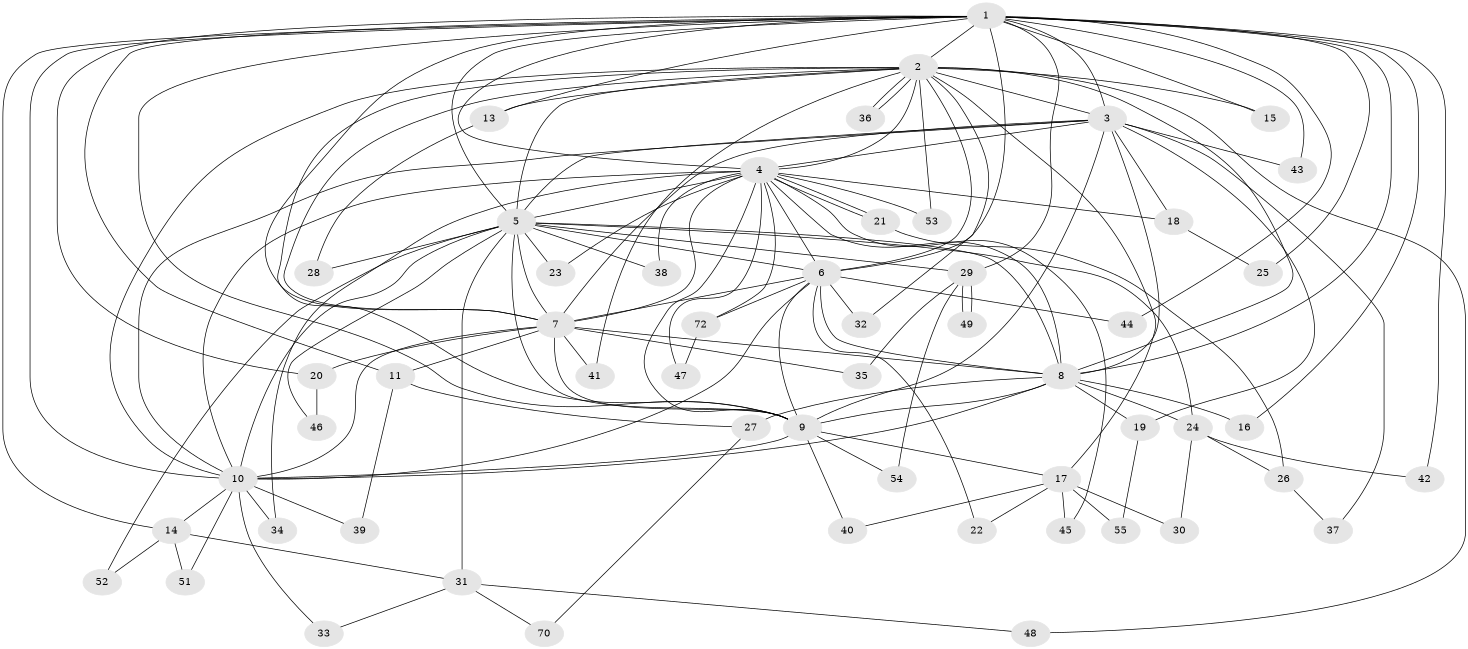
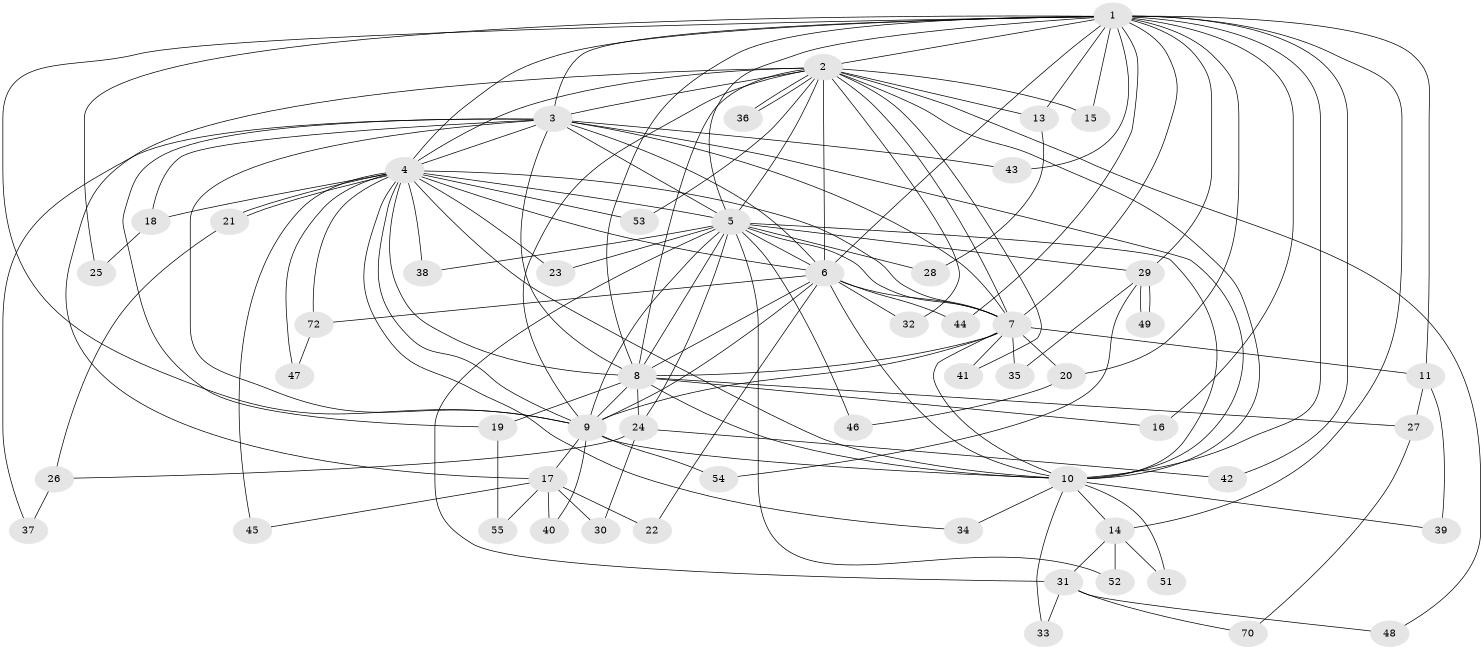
edge "3" -- "6": added
